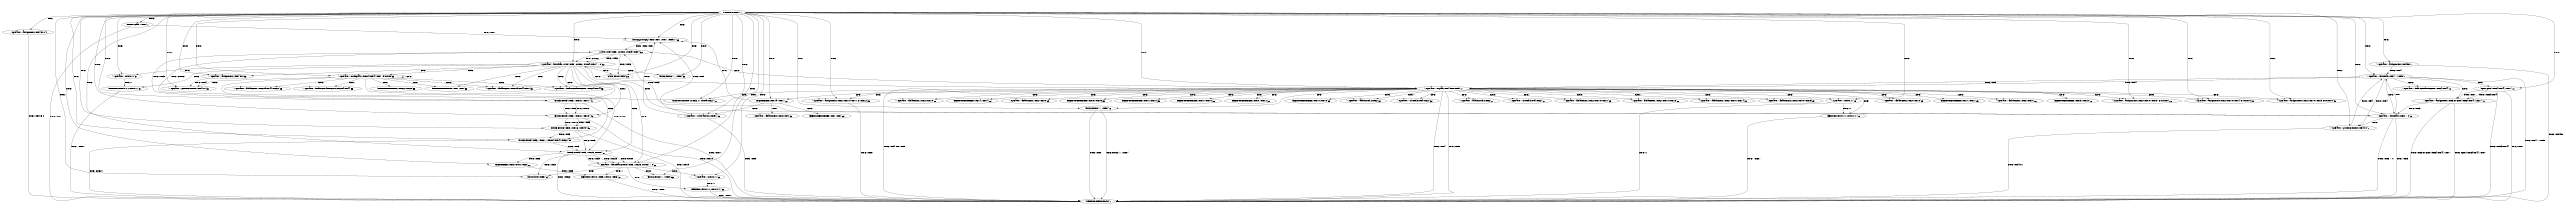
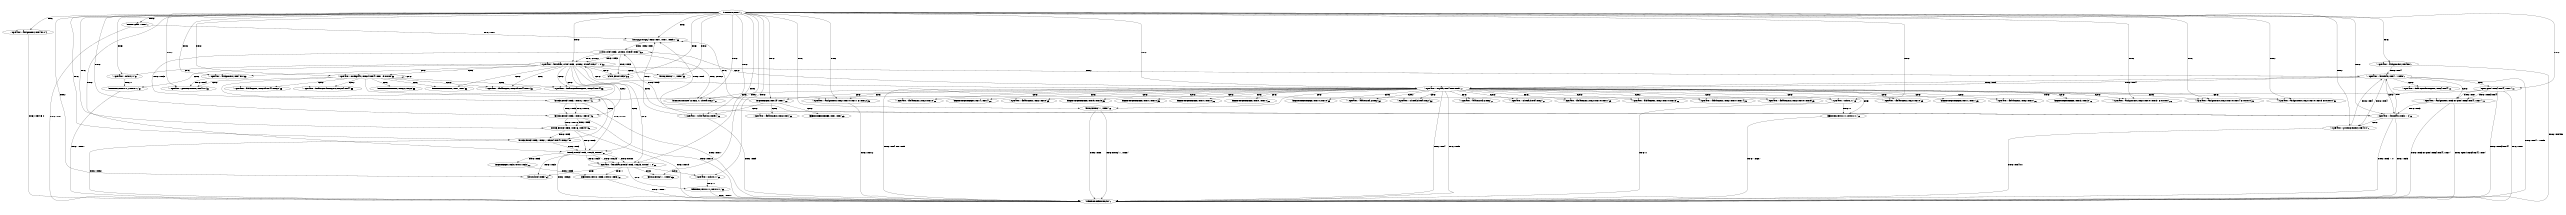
edge "(METHOD,FUN1)" -> "(<operator>.lessThan,VAR4 < VAR5)": now "(<operator>.lessThan,write(VAR3, &VAR2, sizeof(VAR2)) < 0)" -> "(<operator>.lessThan,VAR4 < VAR5)"
edge "(METHOD,FUN1)" -> "(IDENTIFIER,VAR3,return VAR3;)": removed, label "DDG:"
edge "(METHOD,FUN1)" -> "(FUN3,FUN3(VAR3, VAR16, VAR17))": now "(open,open(VAR6[VAR4], VAR7))" -> "(FUN3,FUN3(VAR3, VAR16, VAR17))"
edge "(memset,memset(&VAR2, 0, sizeof(VAR2)))" -> "(write,write(VAR3, &VAR2, sizeof(VAR2)))": reversed
edge "(IDENTIFIER,VAR1,if (VAR1))" -> "(<operator>.fieldAccess,VAR2.VAR1)": label "VAR: " -> "CDG: "
edge "(<operator>.assignment,VAR2.VAR10.VAR11 = VAR12)" -> "(METHOD_RETURN,int)": label "DDG: VAR8" -> "DDG: VAR12"
edge "(FUN3,FUN3(VAR3, VAR21, VAR20[VAR4].VAR22))" -> "(METHOD_RETURN,int)": label "DDG: CDG21" -> "DDG: VAR21"
